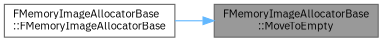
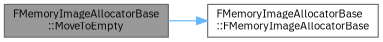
edge "FMemoryImageAllocatorBase ::FMemoryImageAllocatorBase" -> "FMemoryImageAllocatorBase ::MoveToEmpty": reversed
